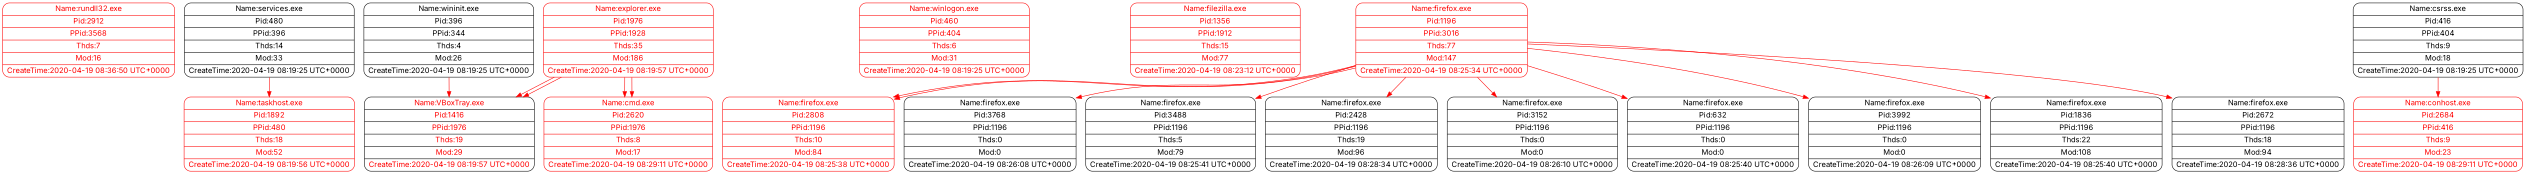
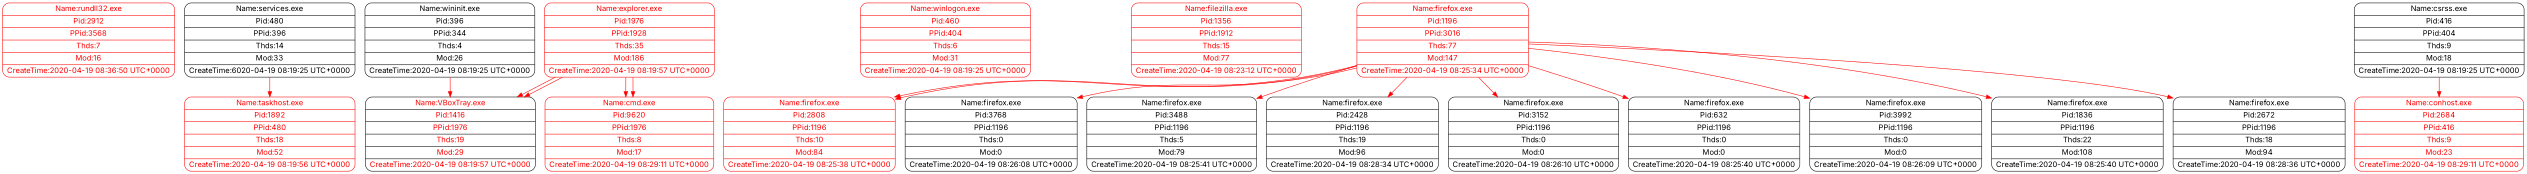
node "Name:services.exe": text "CreateTime:2020-04-19 08:19:25 UTC+0000" -> "CreateTime:6020-04-19 08:19:25 UTC+0000"
node "Name:cmd.exe": text "Pid:2620" -> "Pid:9620"
